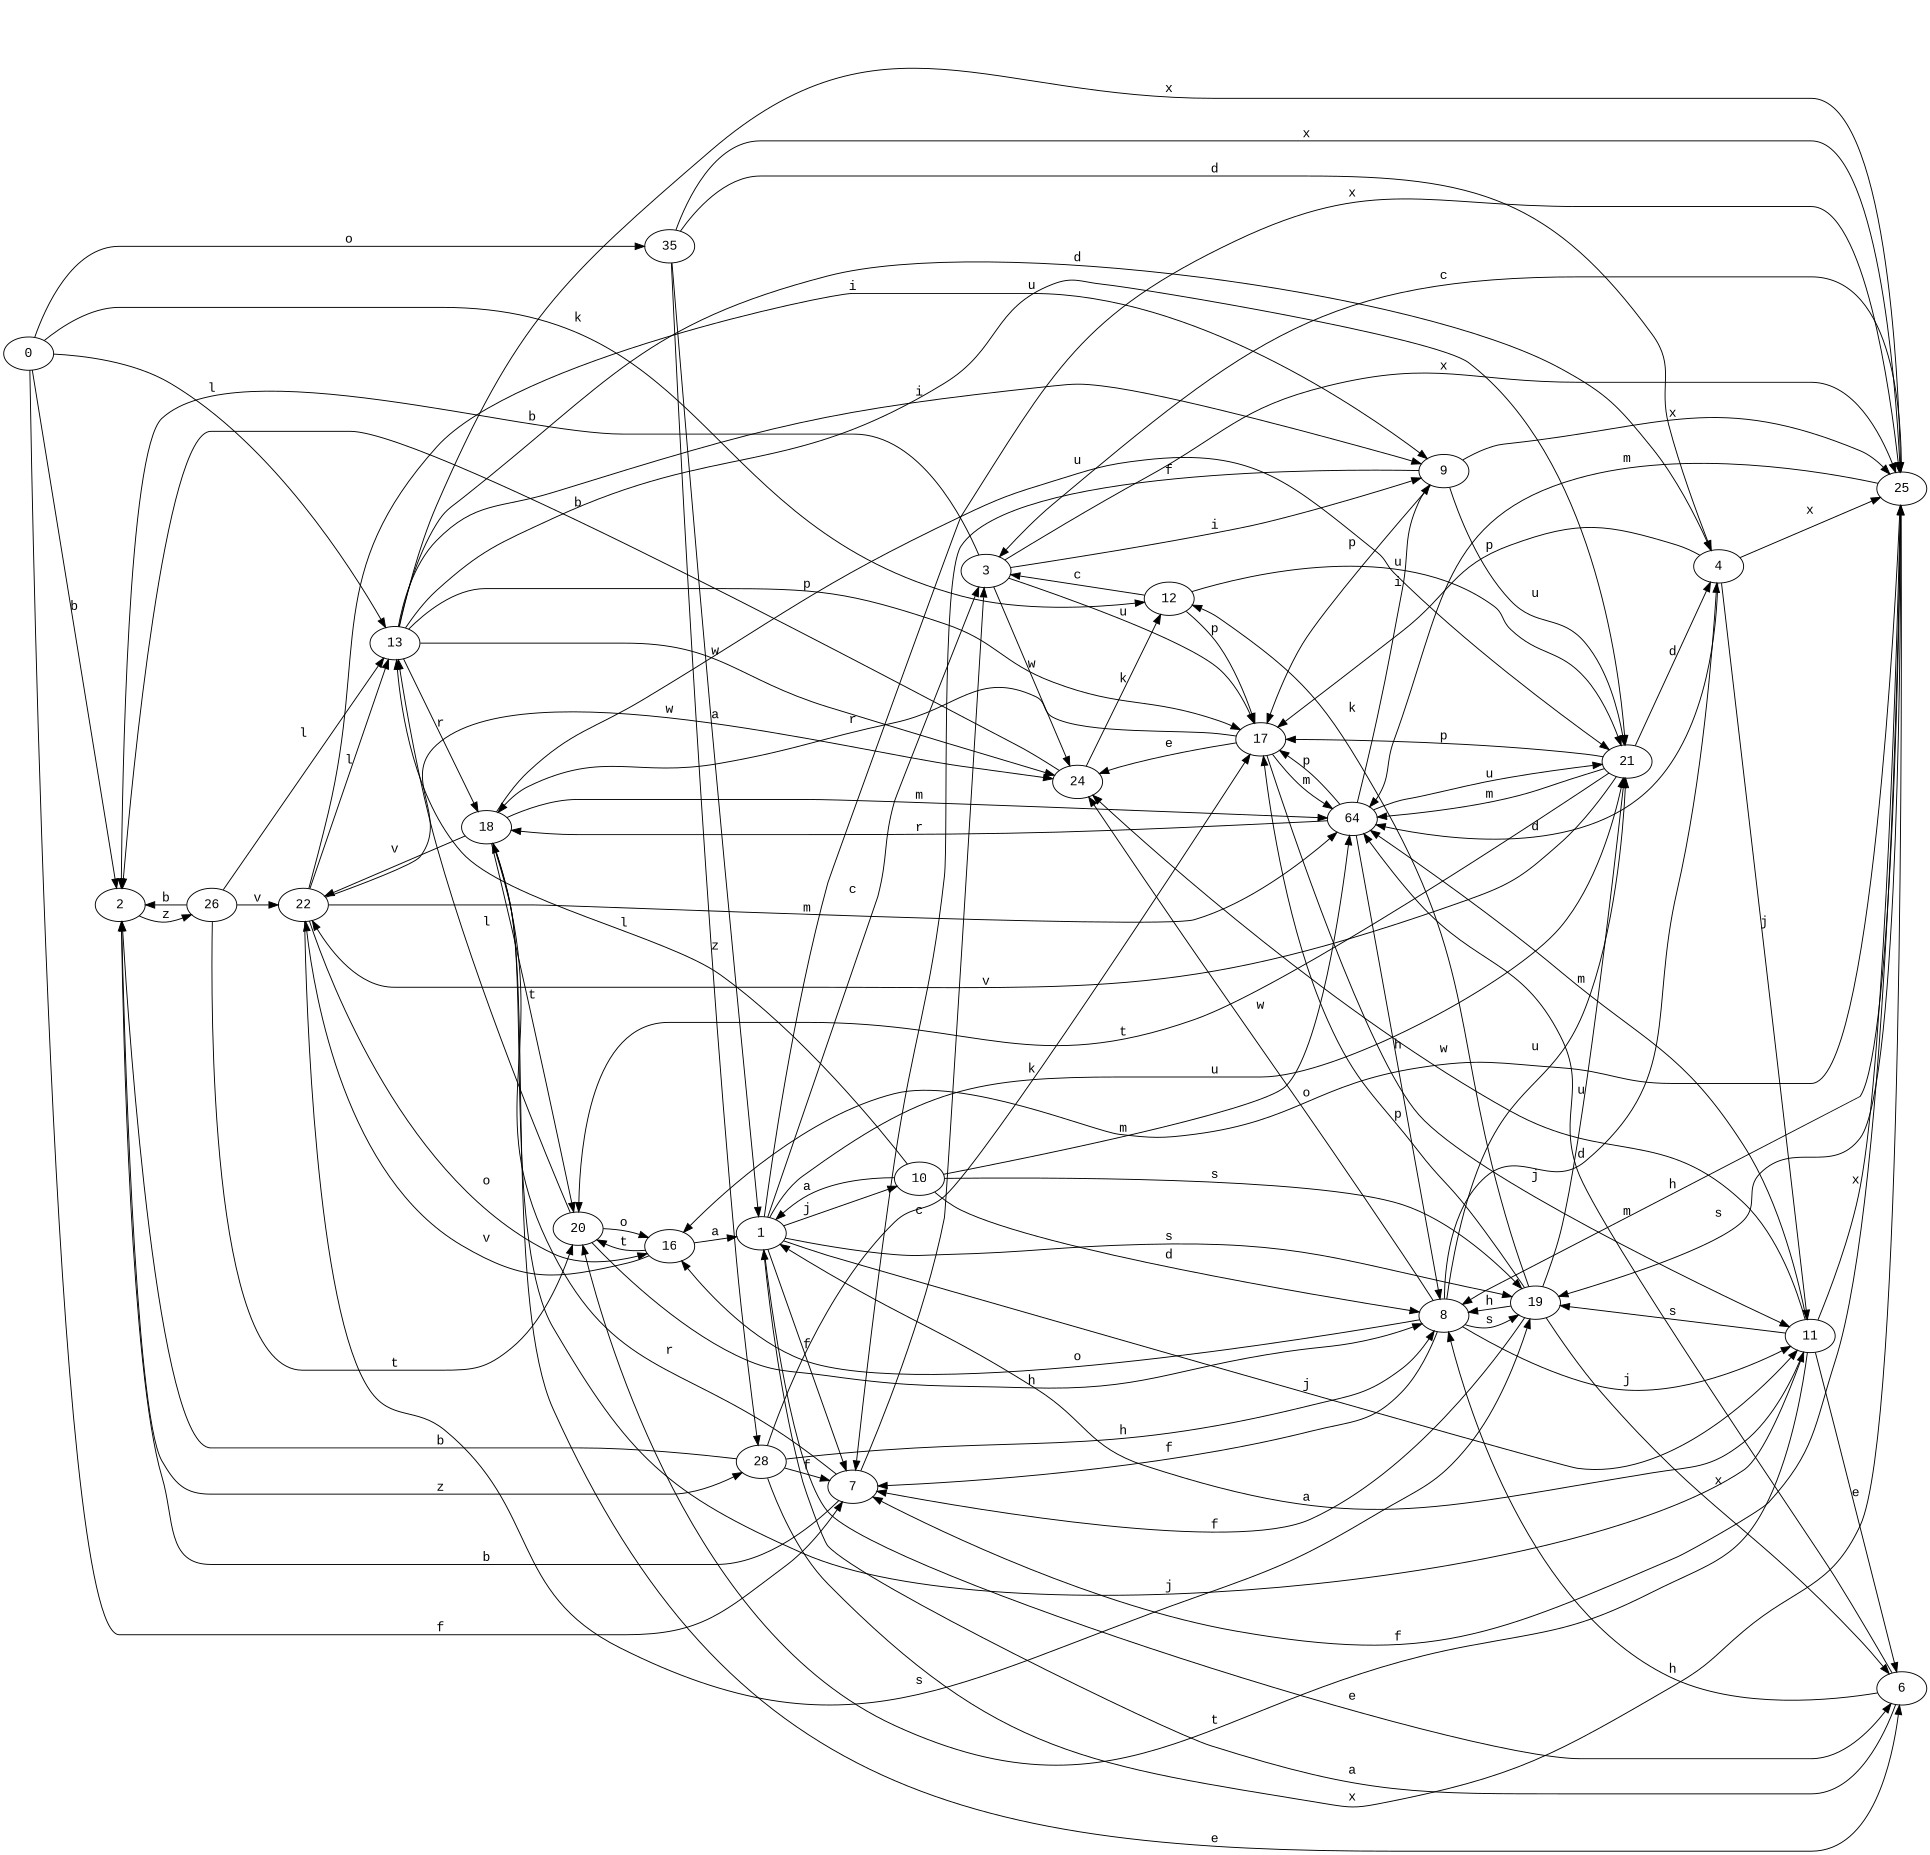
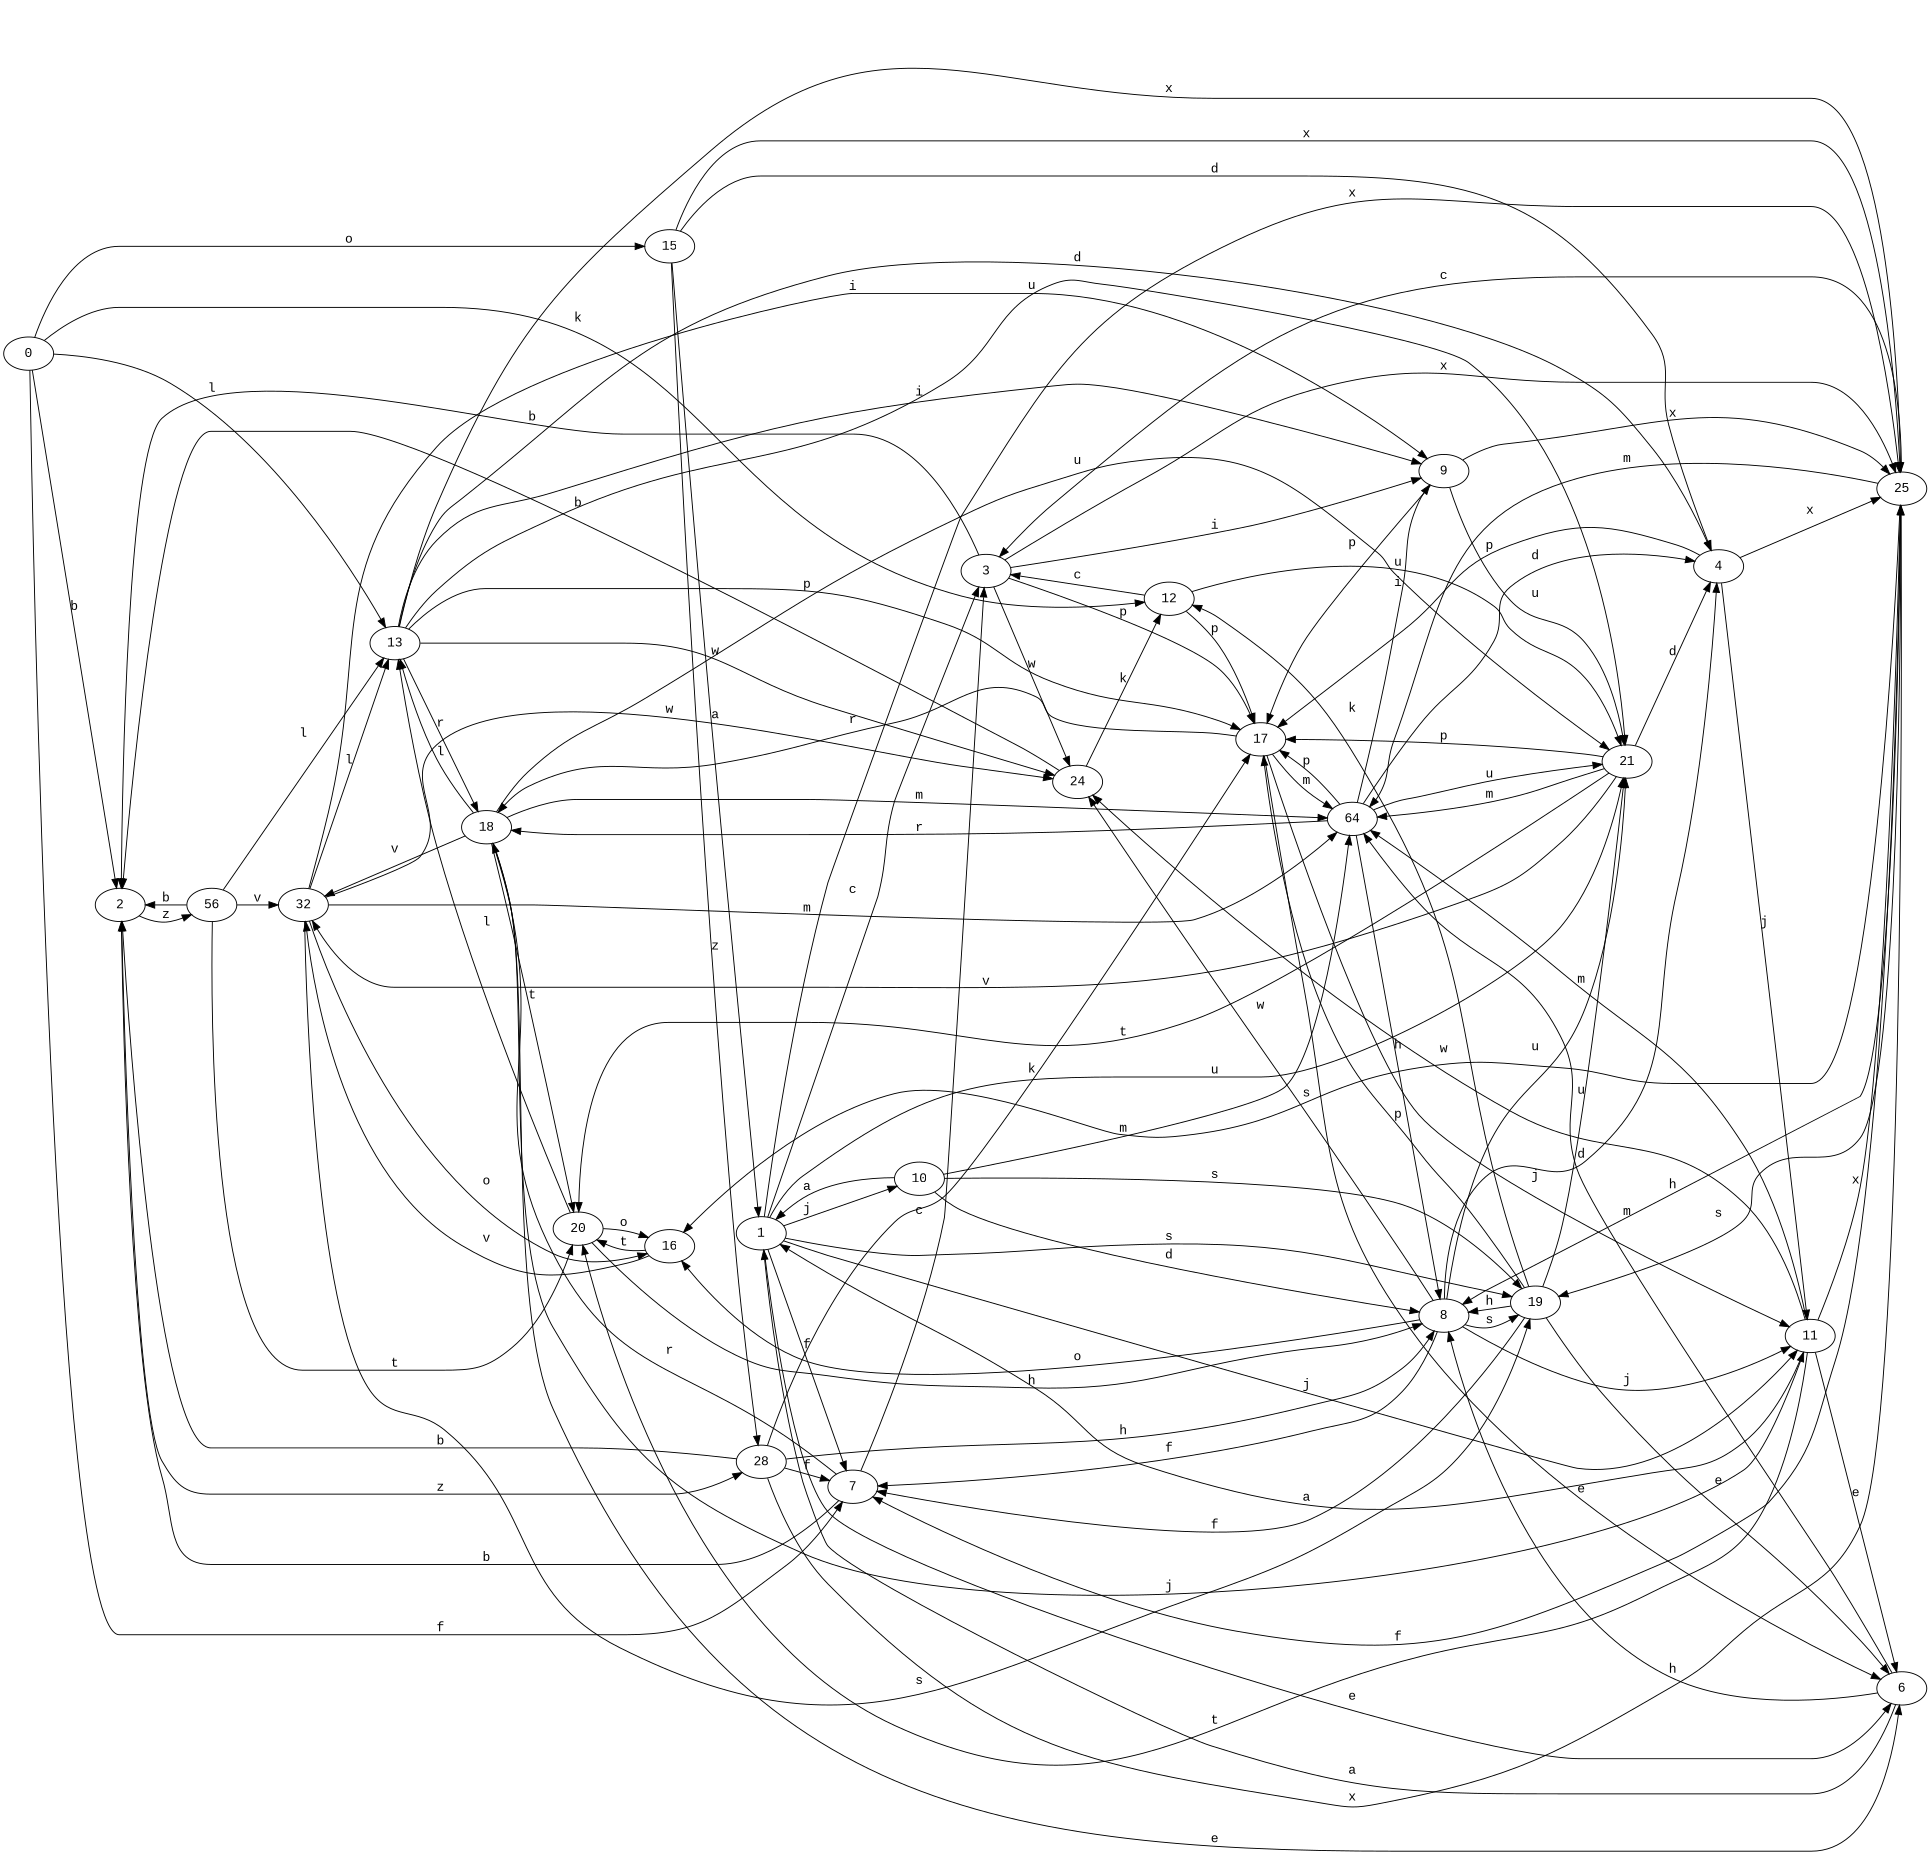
node "35": label "35" -> "15"
edge "3" -> "17": label "u" -> "p"
edge "17" -> "24": now "17" -> "6"
edge "9" -> "7": removed, label "f"
edge "4" -> "64": reversed
node "26": label "26" -> "56"
node "22": label "22" -> "32"
edge "10" -> "13": now "18" -> "13"
edge "25" -> "16": label "o" -> "s"
edge "16" -> "1": removed, label "a"
edge "11" -> "19": removed, label "s"
edge "19" -> "6": label "x" -> "e"
